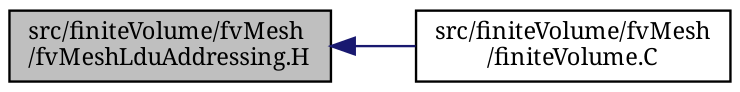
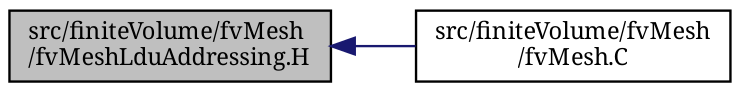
node "src/finiteVolume/fvMesh /finiteVolume.C": label "src/finiteVolume/fvMesh /finiteVolume.C" -> "src/finiteVolume/fvMesh /fvMesh.C"
